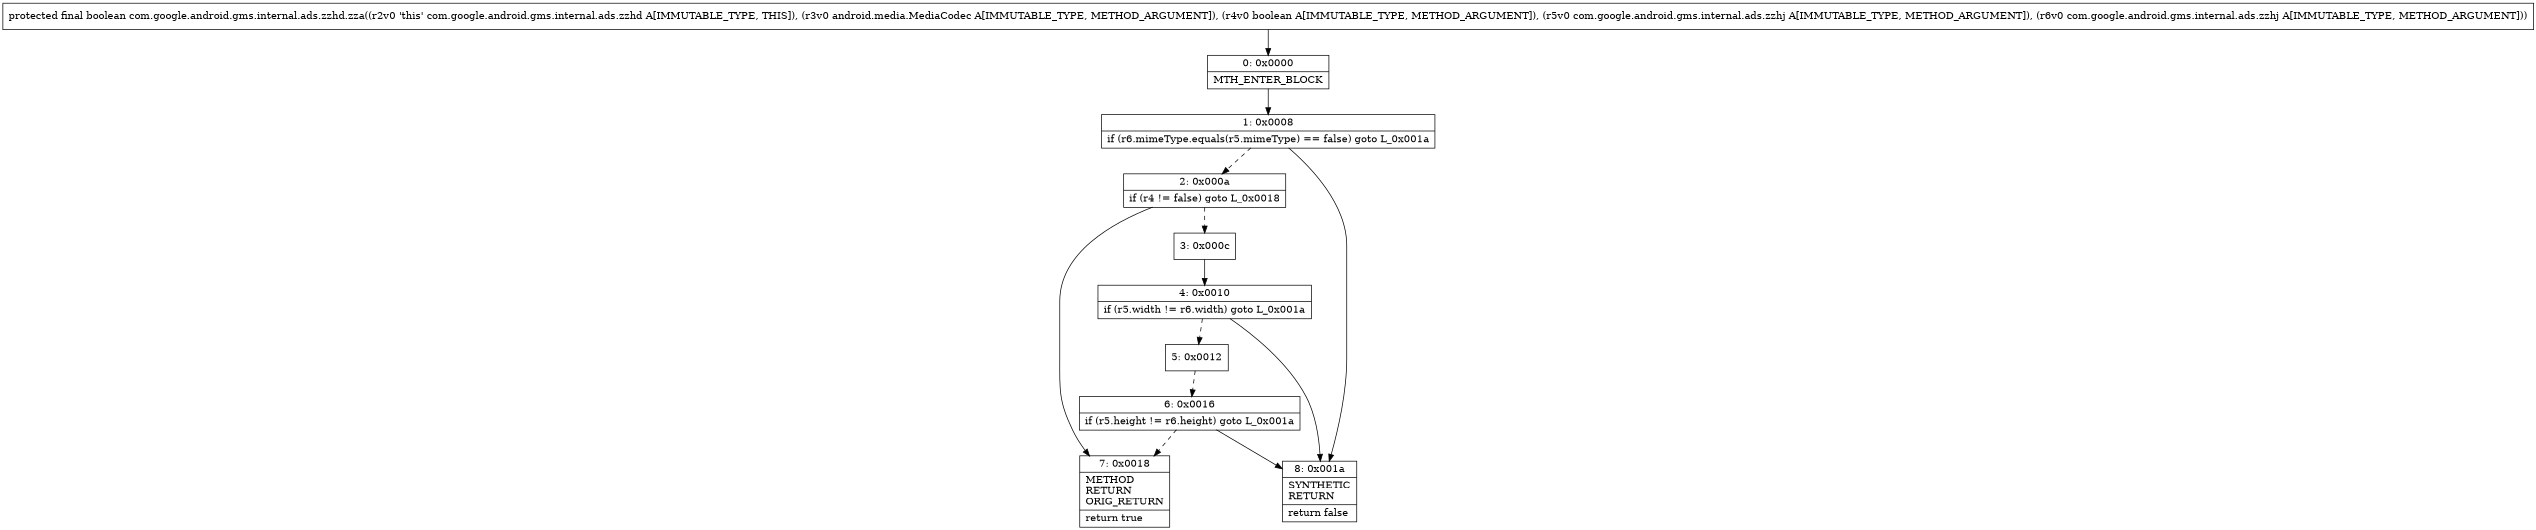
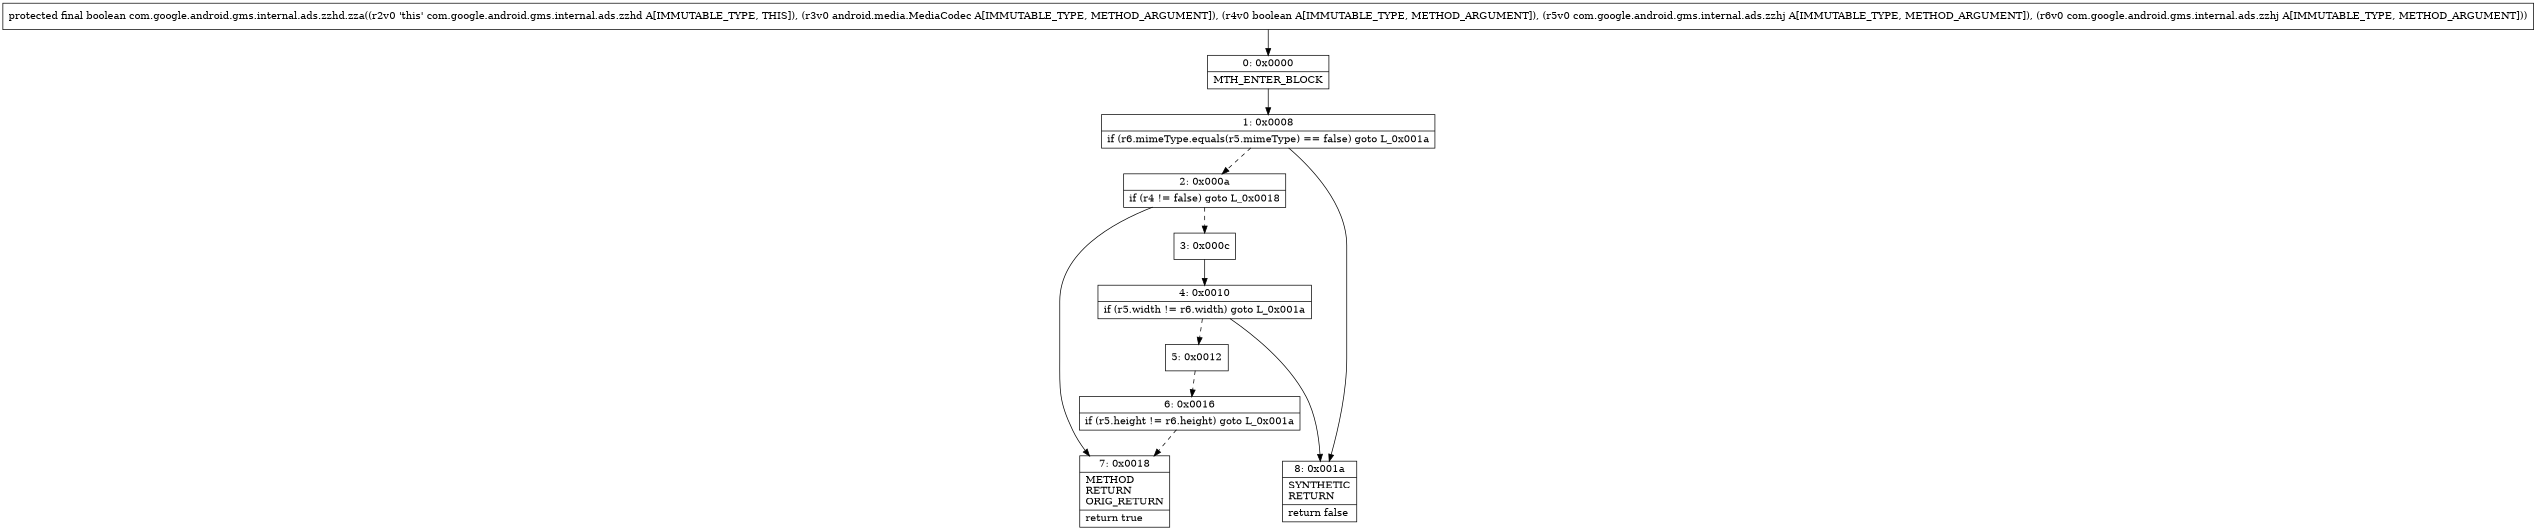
edge "6: 0x0016" -> "8: 0x001a": removed
